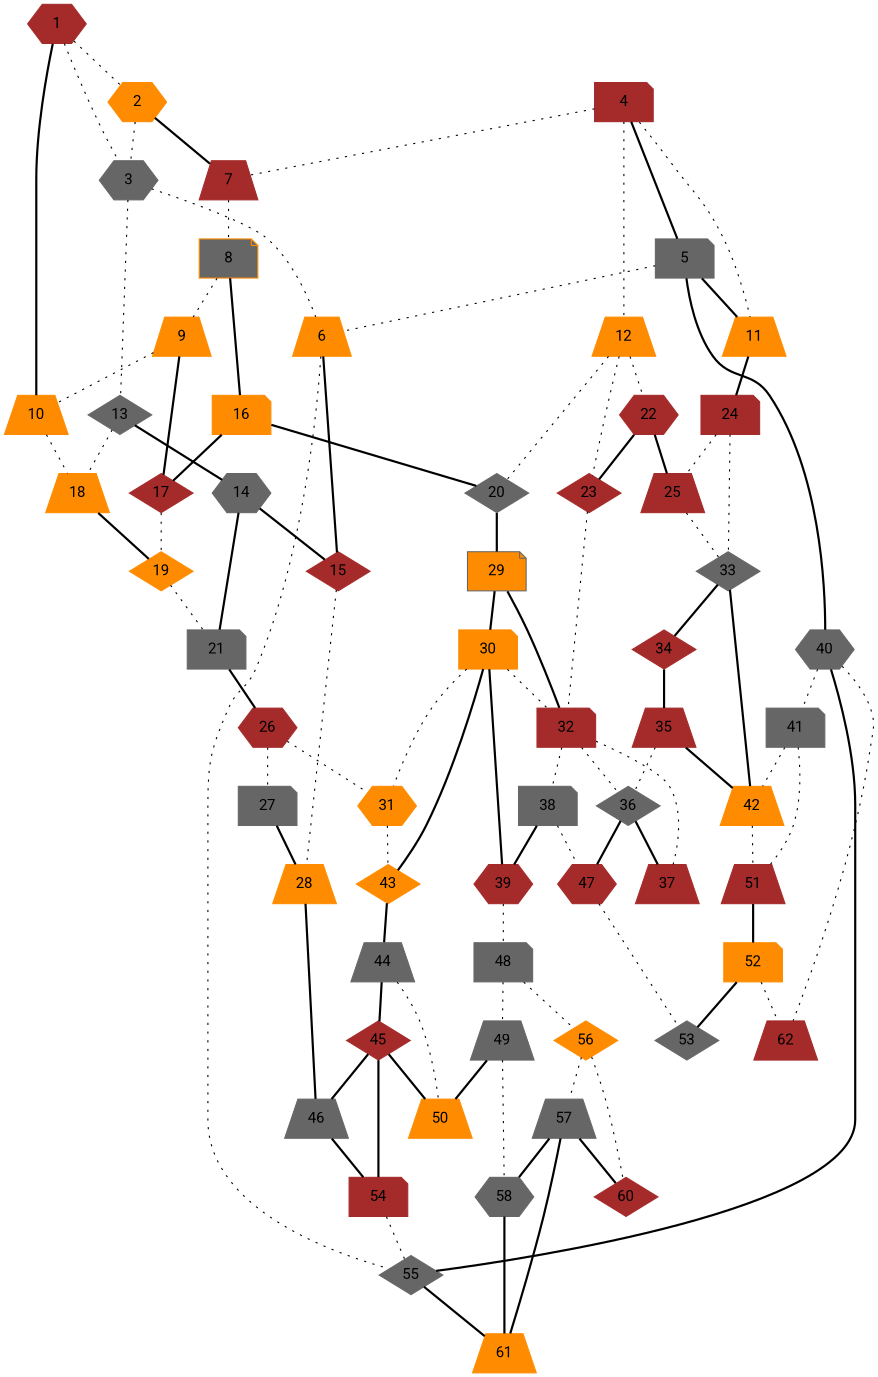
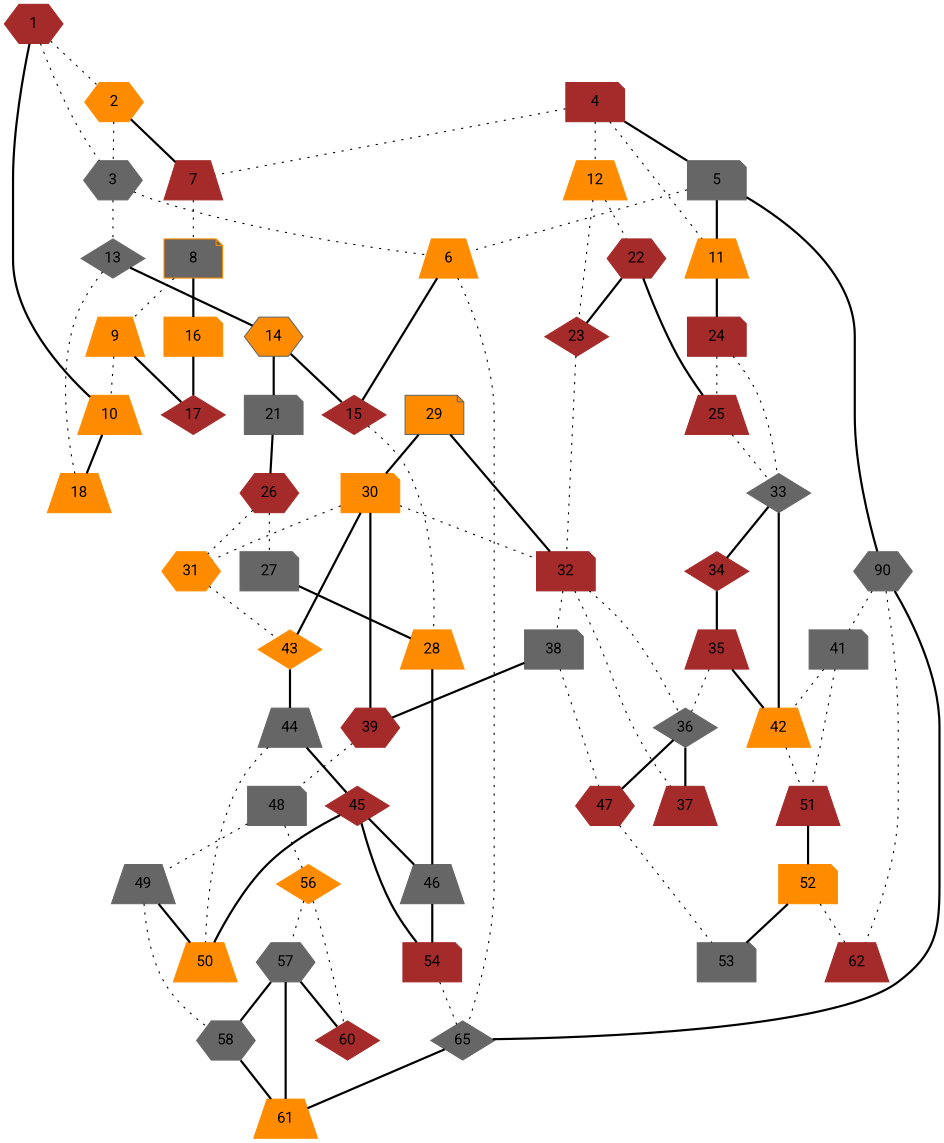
edge "10" -- "18": style dotted -> bold
node "14": fillcolor gray40 -> darkorange
node "20": removed
node "19": removed
node "40": label "40" -> "90"
node "53": shape diamond -> note
node "57": shape trapezium -> hexagon
node "55": label "55" -> "65"
